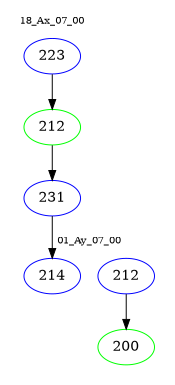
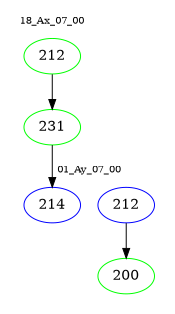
node "223": removed
node "231": color blue -> green
